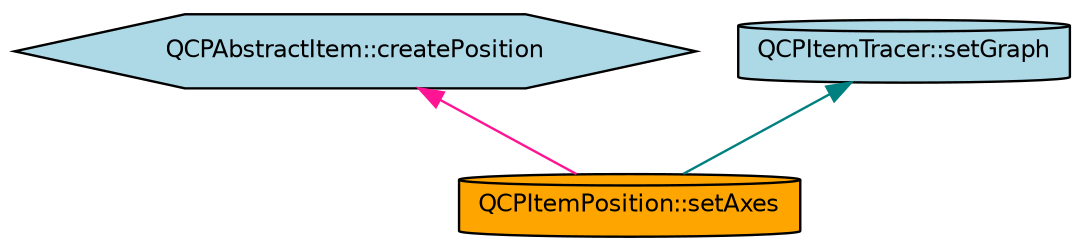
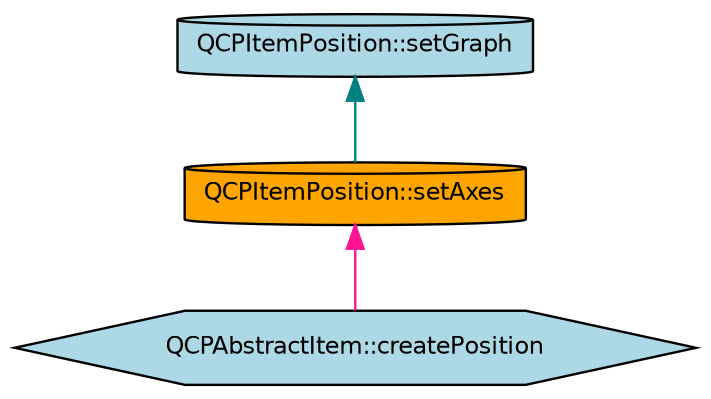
node "QCPItemTracer::setGraph": label "QCPItemTracer::setGraph" -> "QCPItemPosition::setGraph"
edge "QCPItemPosition::setAxes" -> "QCPAbstractItem::createPosition": reversed
